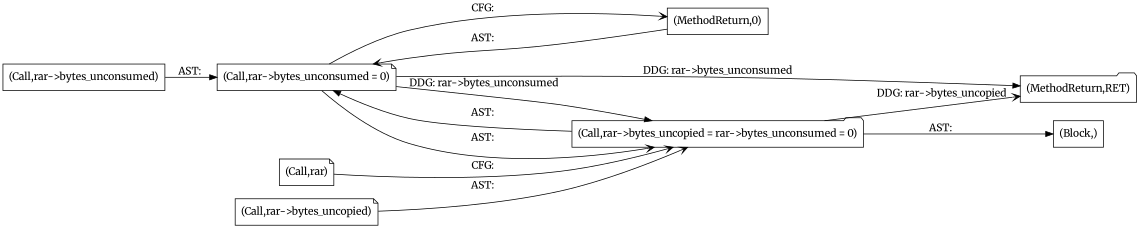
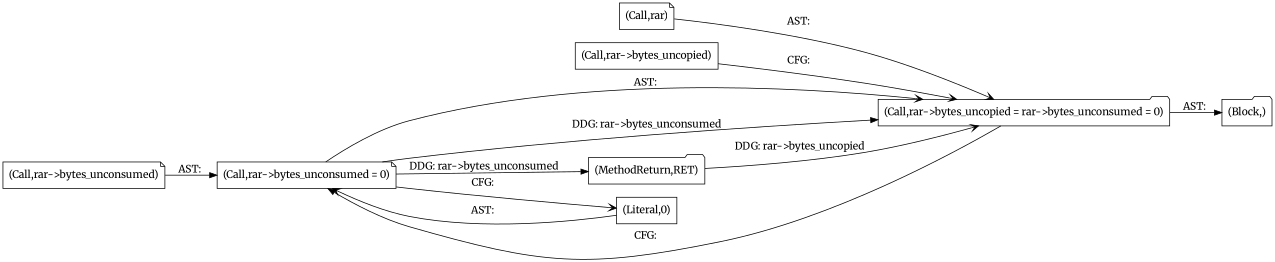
node "(MethodReturn,0)": label "(MethodReturn,0)" -> "(Literal,0)"
node "(Call,rar->bytes_unconsumed)": shape box -> note
edge "(Call,rar->bytes_uncopied = rar->bytes_unconsumed = 0)" -> "(MethodReturn,RET)": reversed
edge "(Call,rar->bytes_uncopied = rar->bytes_unconsumed = 0)" -> "(Call,rar->bytes_unconsumed = 0)": label "AST: " -> "CFG: "
node "(Block,)": shape box -> folder
edge "(Call,rar)" -> "(Call,rar->bytes_uncopied = rar->bytes_unconsumed = 0)": label "CFG: " -> "AST: "
edge "(Call,rar->bytes_uncopied)" -> "(Call,rar->bytes_uncopied = rar->bytes_unconsumed = 0)": label "AST: " -> "CFG: "
node "(Call,rar->bytes_uncopied)": shape note -> box
